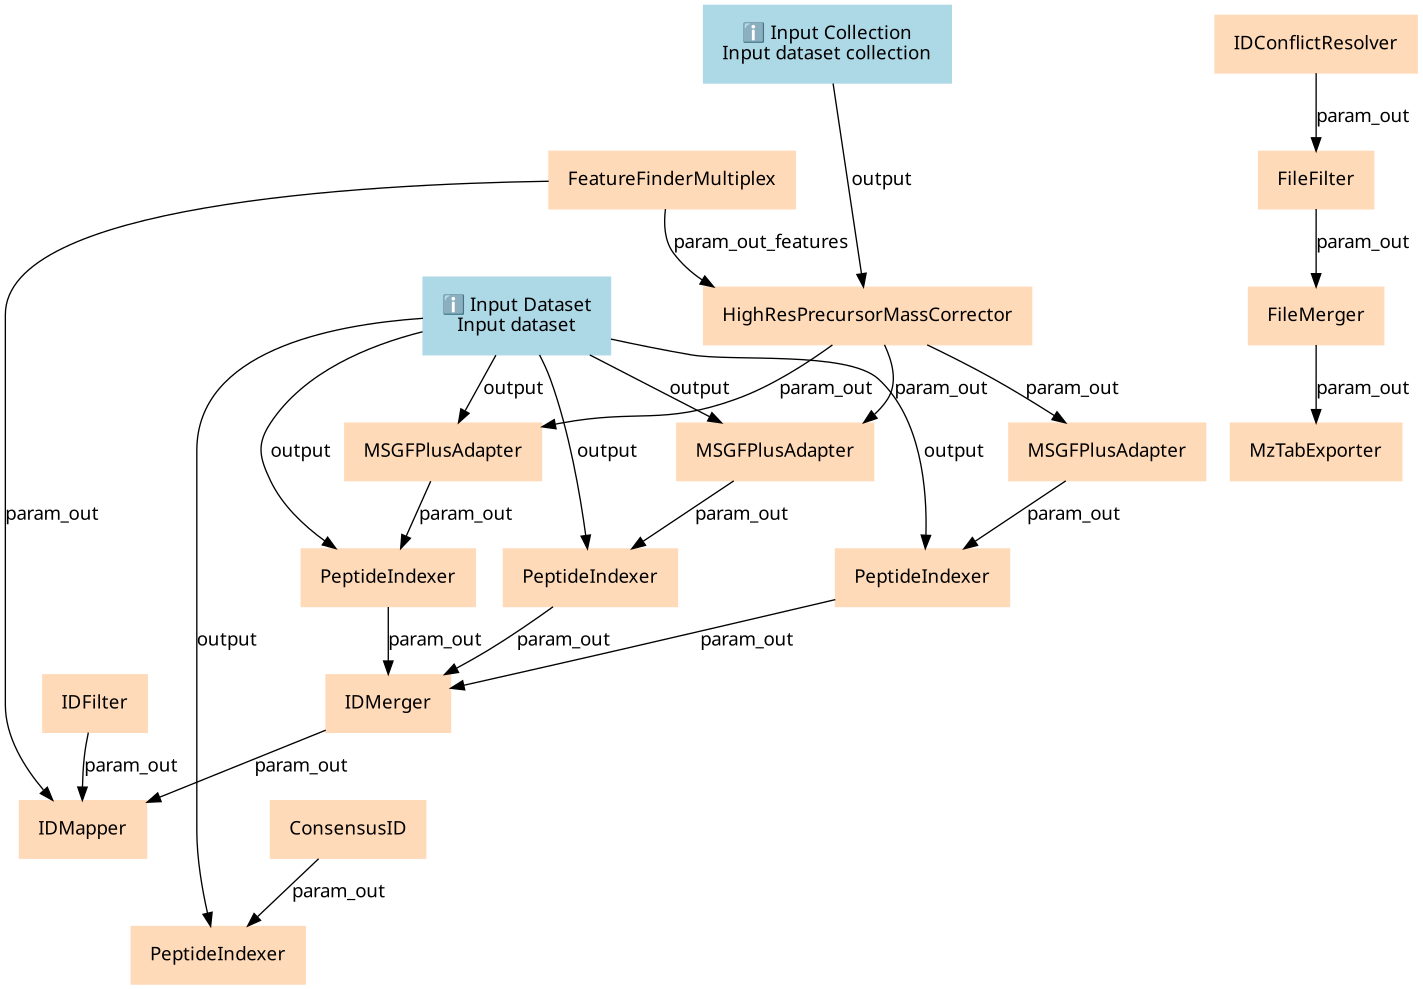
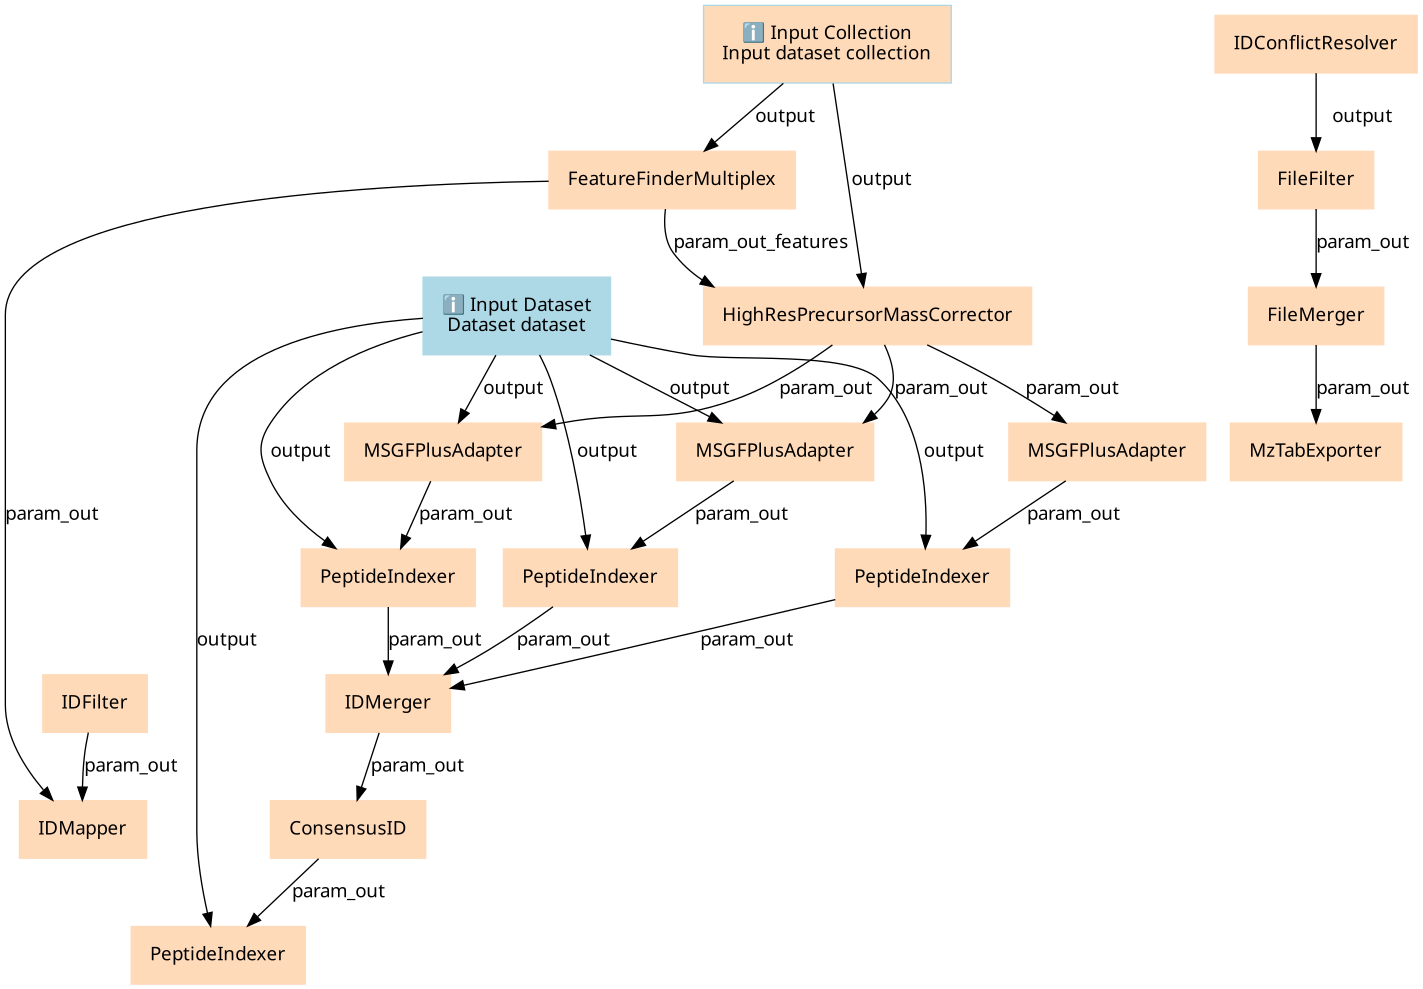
node "ℹ️ Input Collection Input dataset collection": fillcolor lightblue -> peachpuff
edge "ℹ️ Input Collection Input dataset collection" -> "FeatureFinderMultiplex": added, label "output"
edge "IDConflictResolver" -> "FileFilter": label "param_out" -> "output"
node "ℹ️ Input Dataset Input dataset": label "ℹ️ Input Dataset Input dataset" -> "ℹ️ Input Dataset Dataset dataset"
edge "IDMerger" -> "IDMapper": now "IDMerger" -> "ConsensusID"
